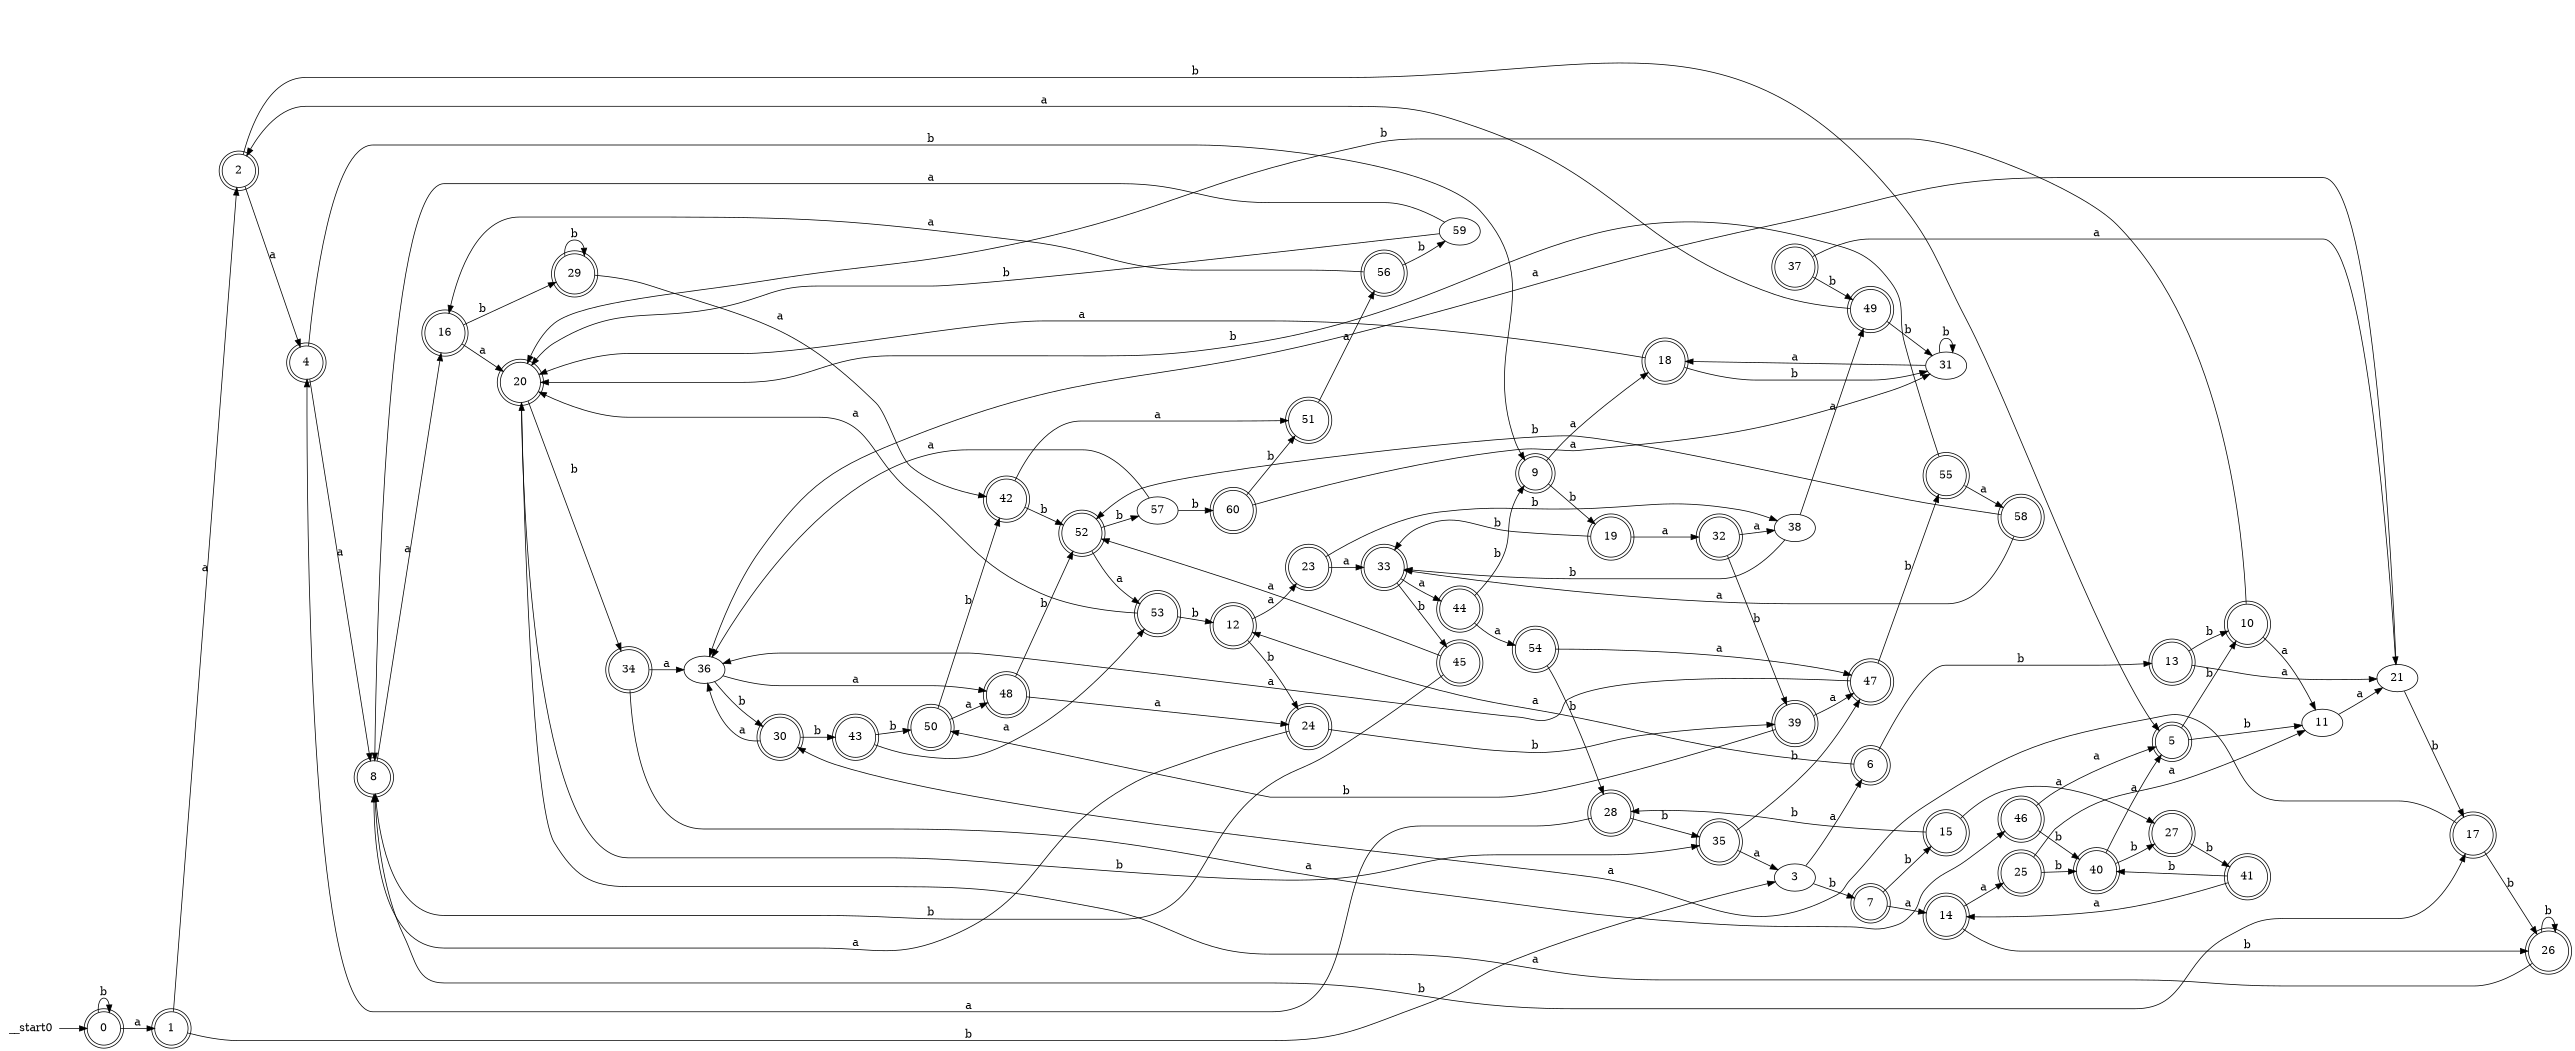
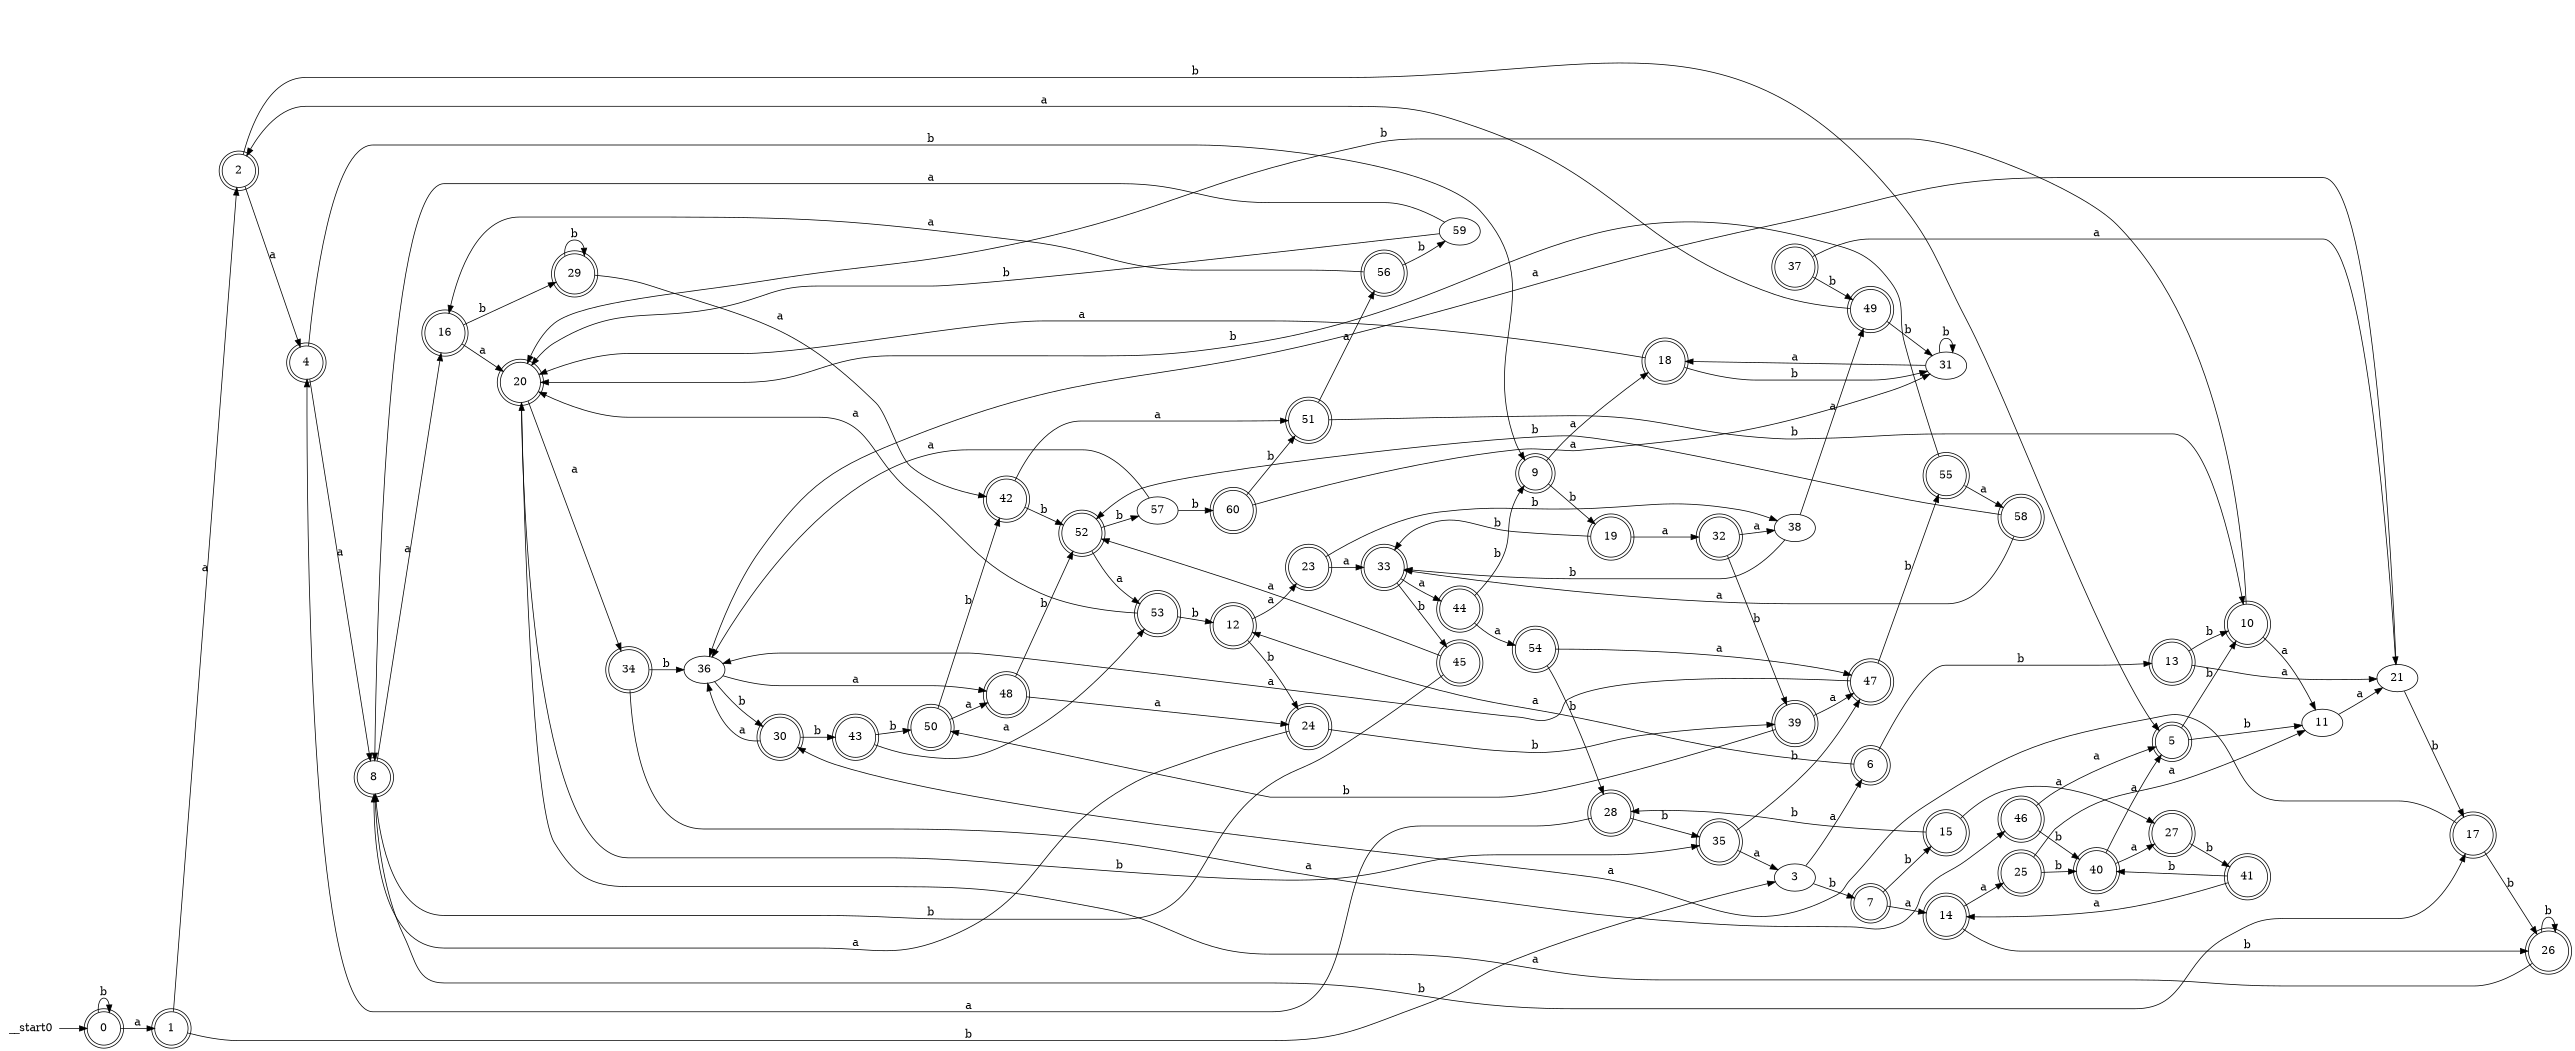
edge "51" -> "10": added, label "b"
edge "20" -> "34": label "b" -> "a"
edge "34" -> "36": label "a" -> "b"
edge "40" -> "27": label "b" -> "a"
